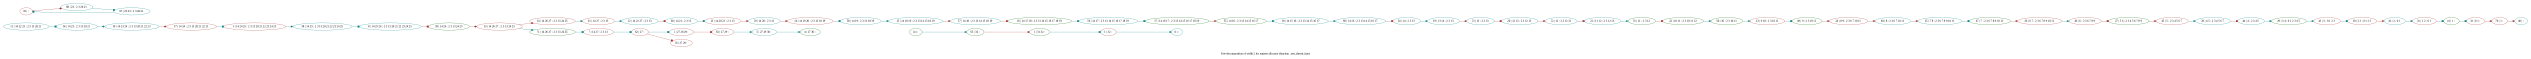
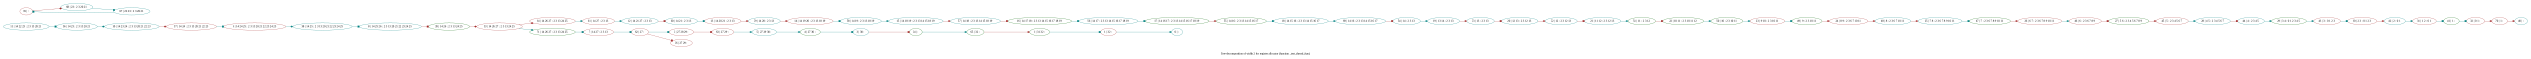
node "3 | 30 :": added
